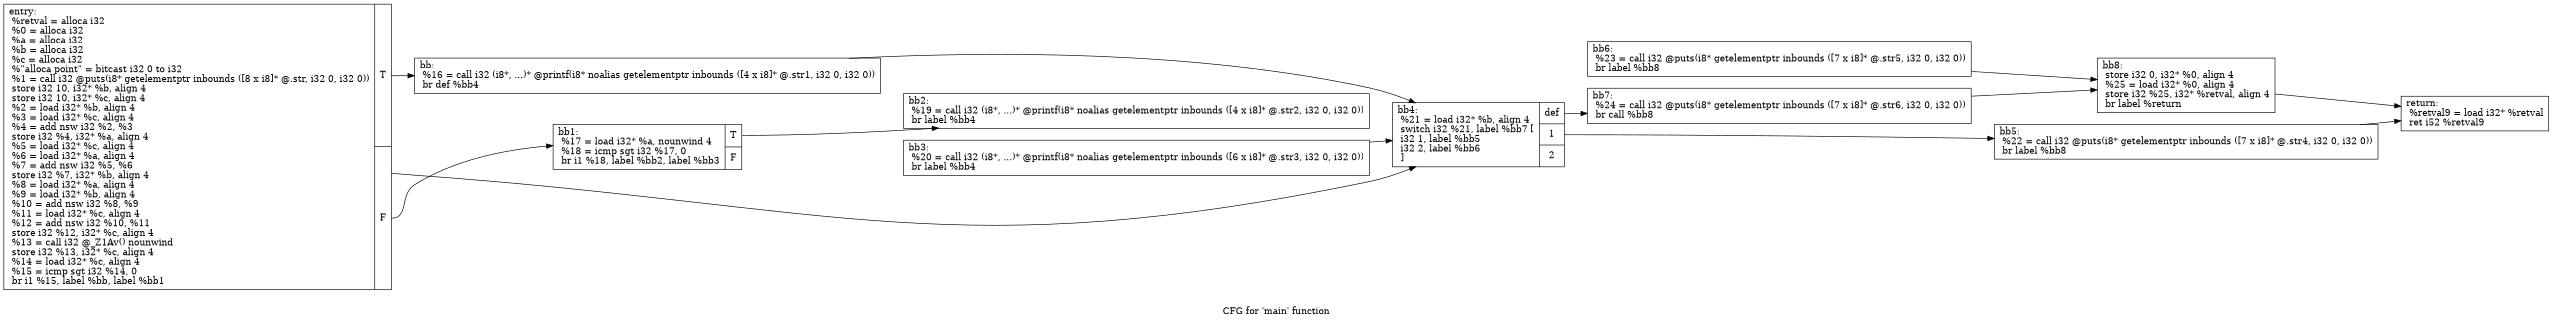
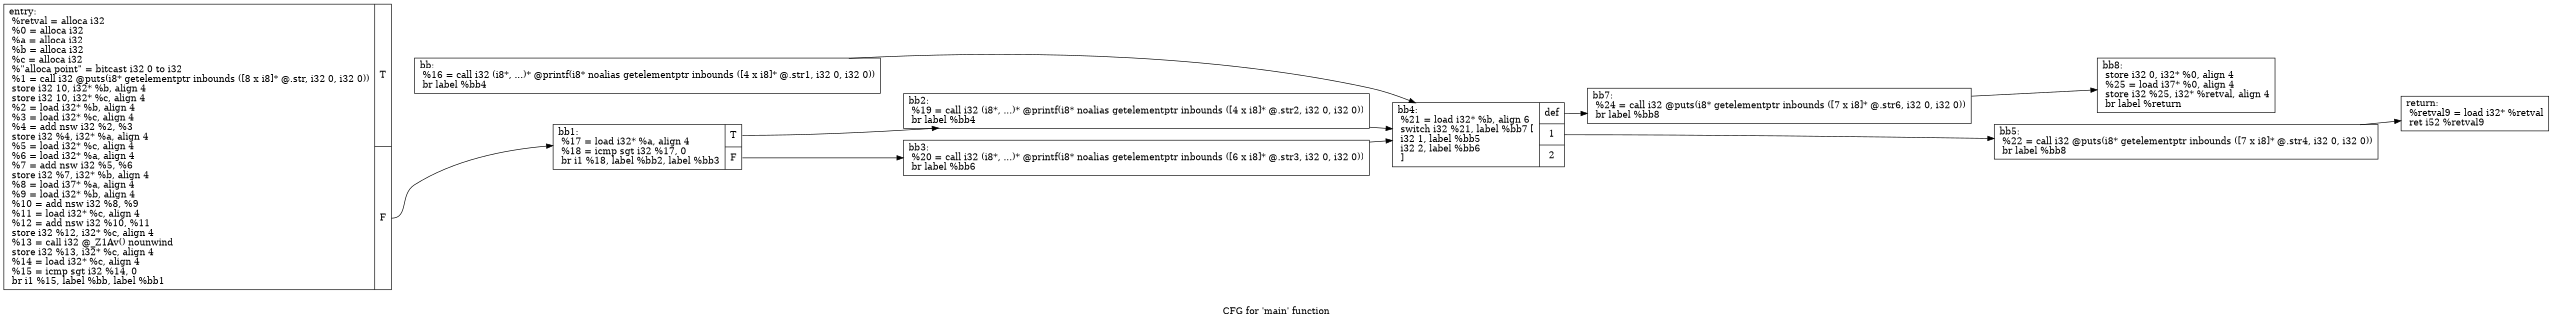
node "bb6:": removed
edge "entry:" -> "bb:": removed
node "bb:": text "br def %bb4" -> "br label %bb4"
node "bb8:": text "%25 = load i32* %0, align 4" -> "%25 = load i37* %0, align 4"
edge "bb8:" -> "return:": removed
node "bb7:": text "br call %bb8" -> "br label %bb8"
node "bb4:": text "%21 = load i32* %b, align 4" -> "%21 = load i32* %b, align 6"
node "bb1:": text "%17 = load i32* %a, nounwind 4" -> "%17 = load i32* %a, align 4"
edge "bb1:" -> "bb3:": added
node "bb3:": text "br label %bb4" -> "br label %bb6"
node "entry:": text "%8 = load i32* %a, align 4" -> "%8 = load i37* %a, align 4"
edge "entry:" -> "bb4:": now "bb2:" -> "bb4:"
